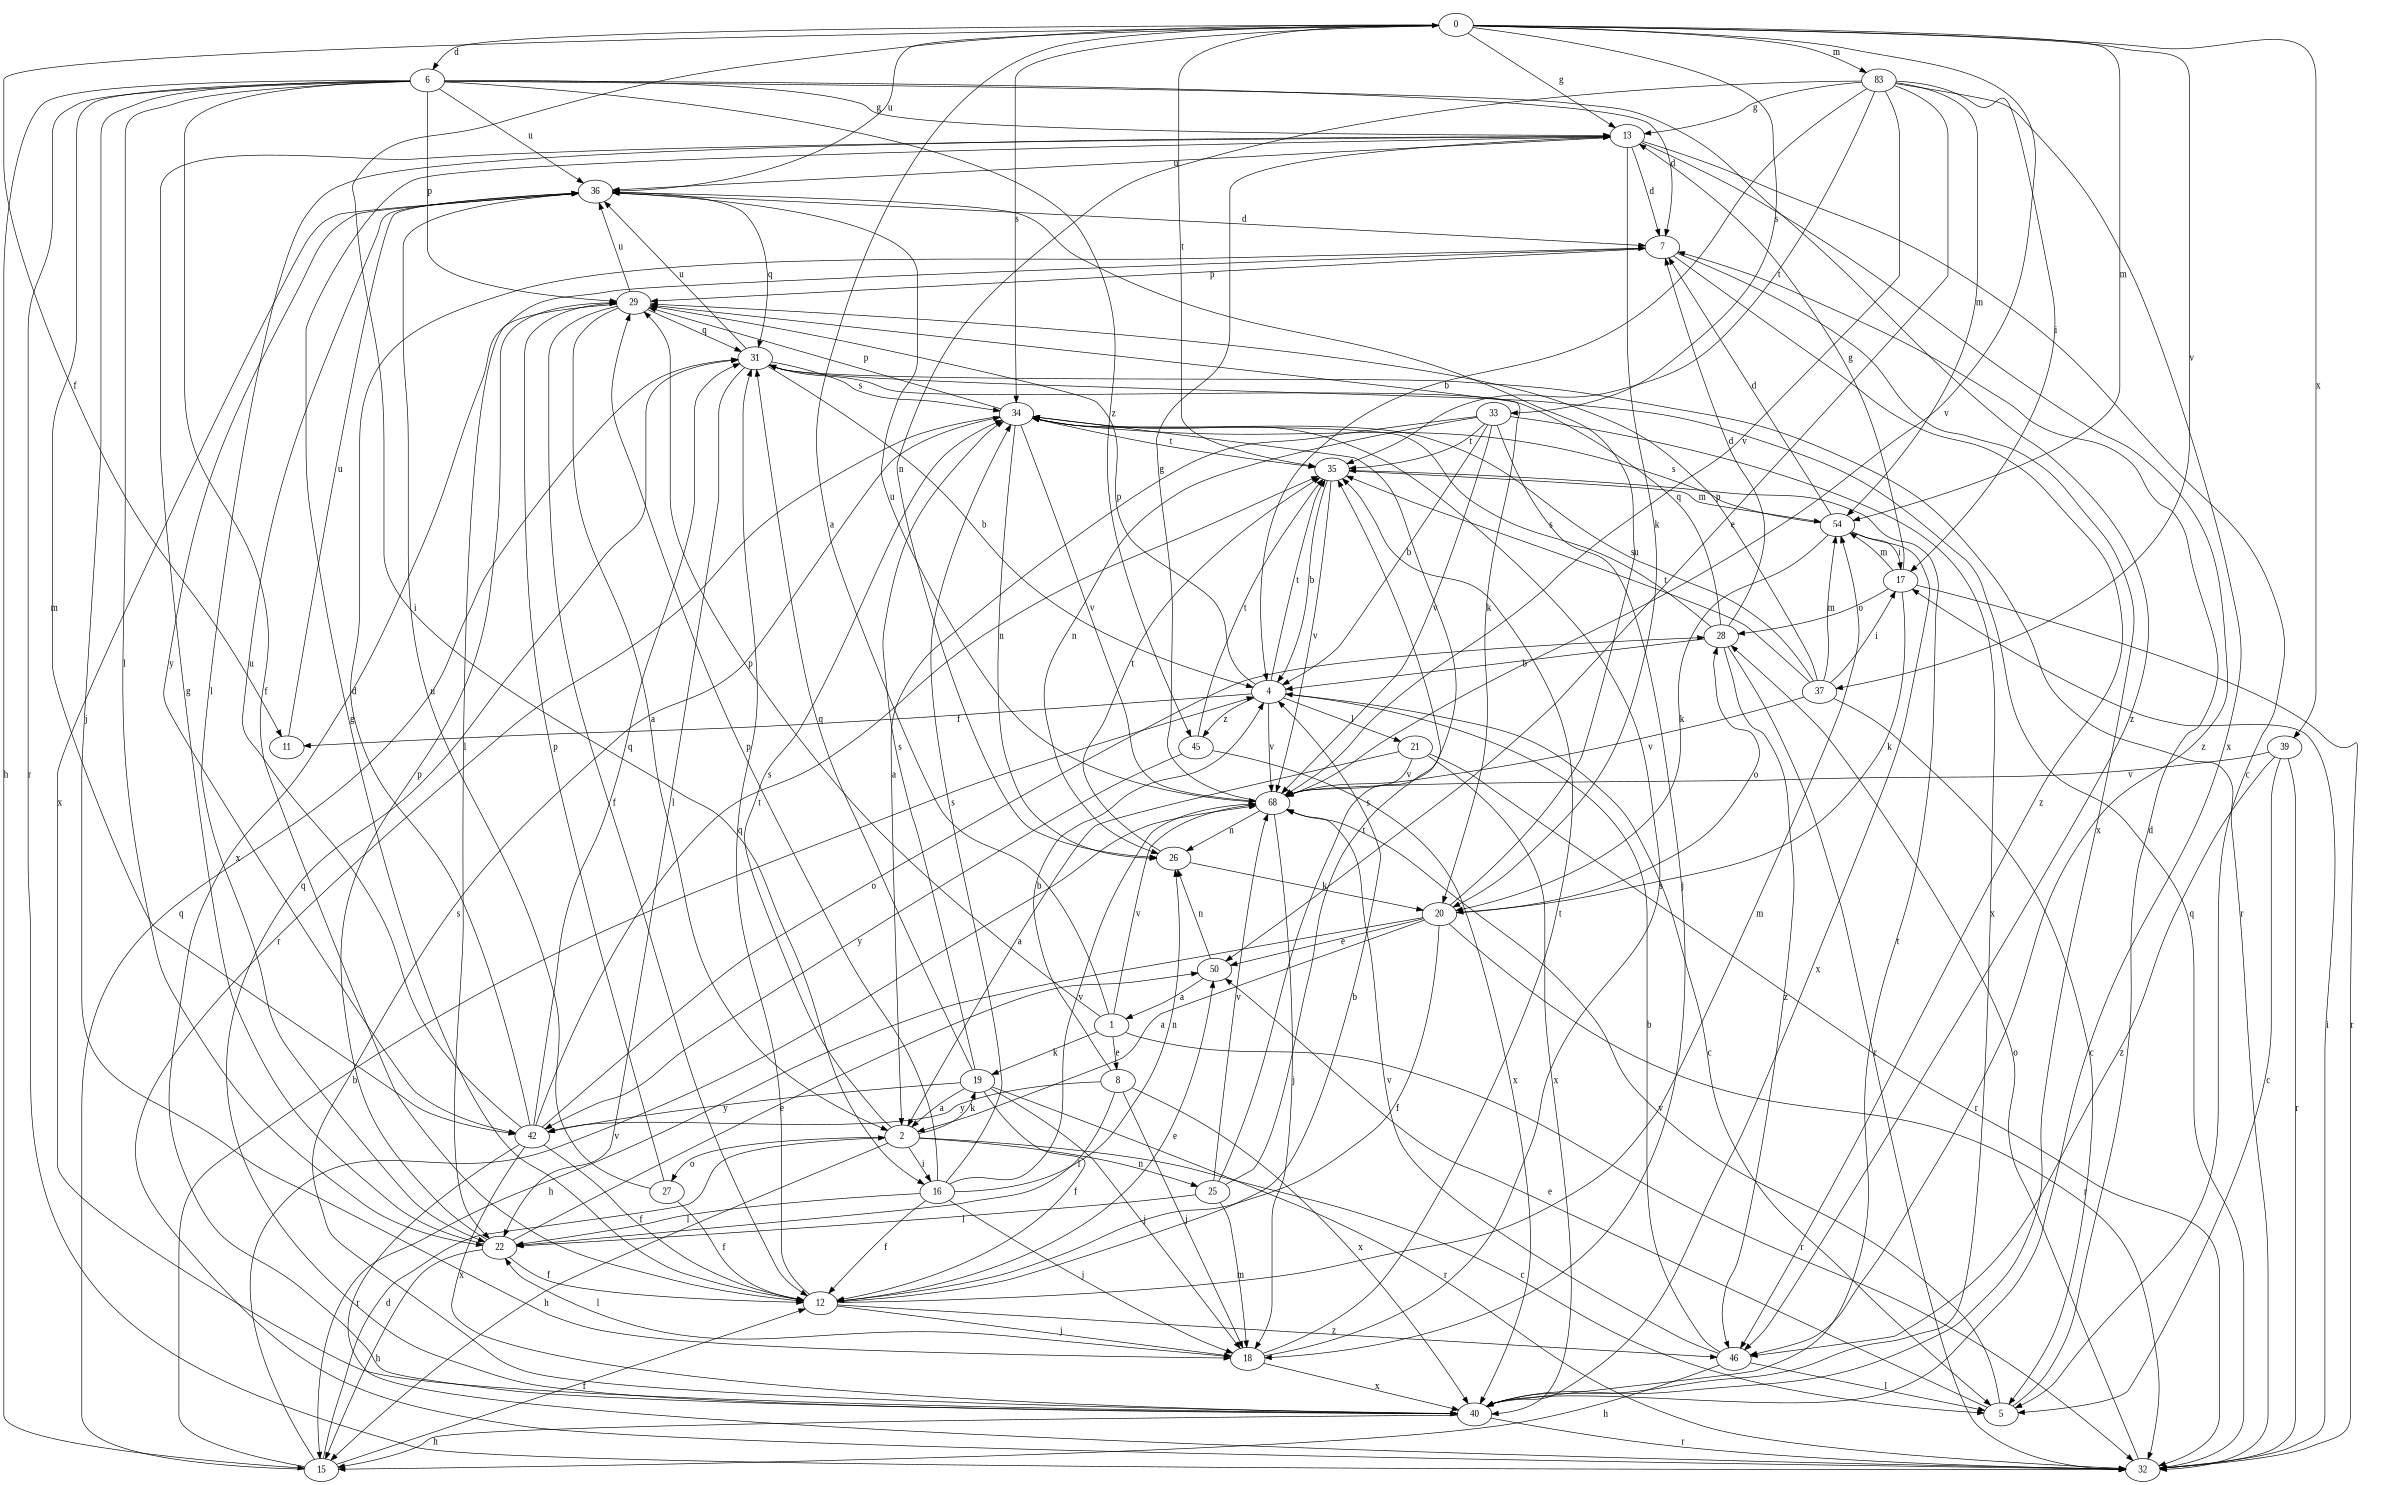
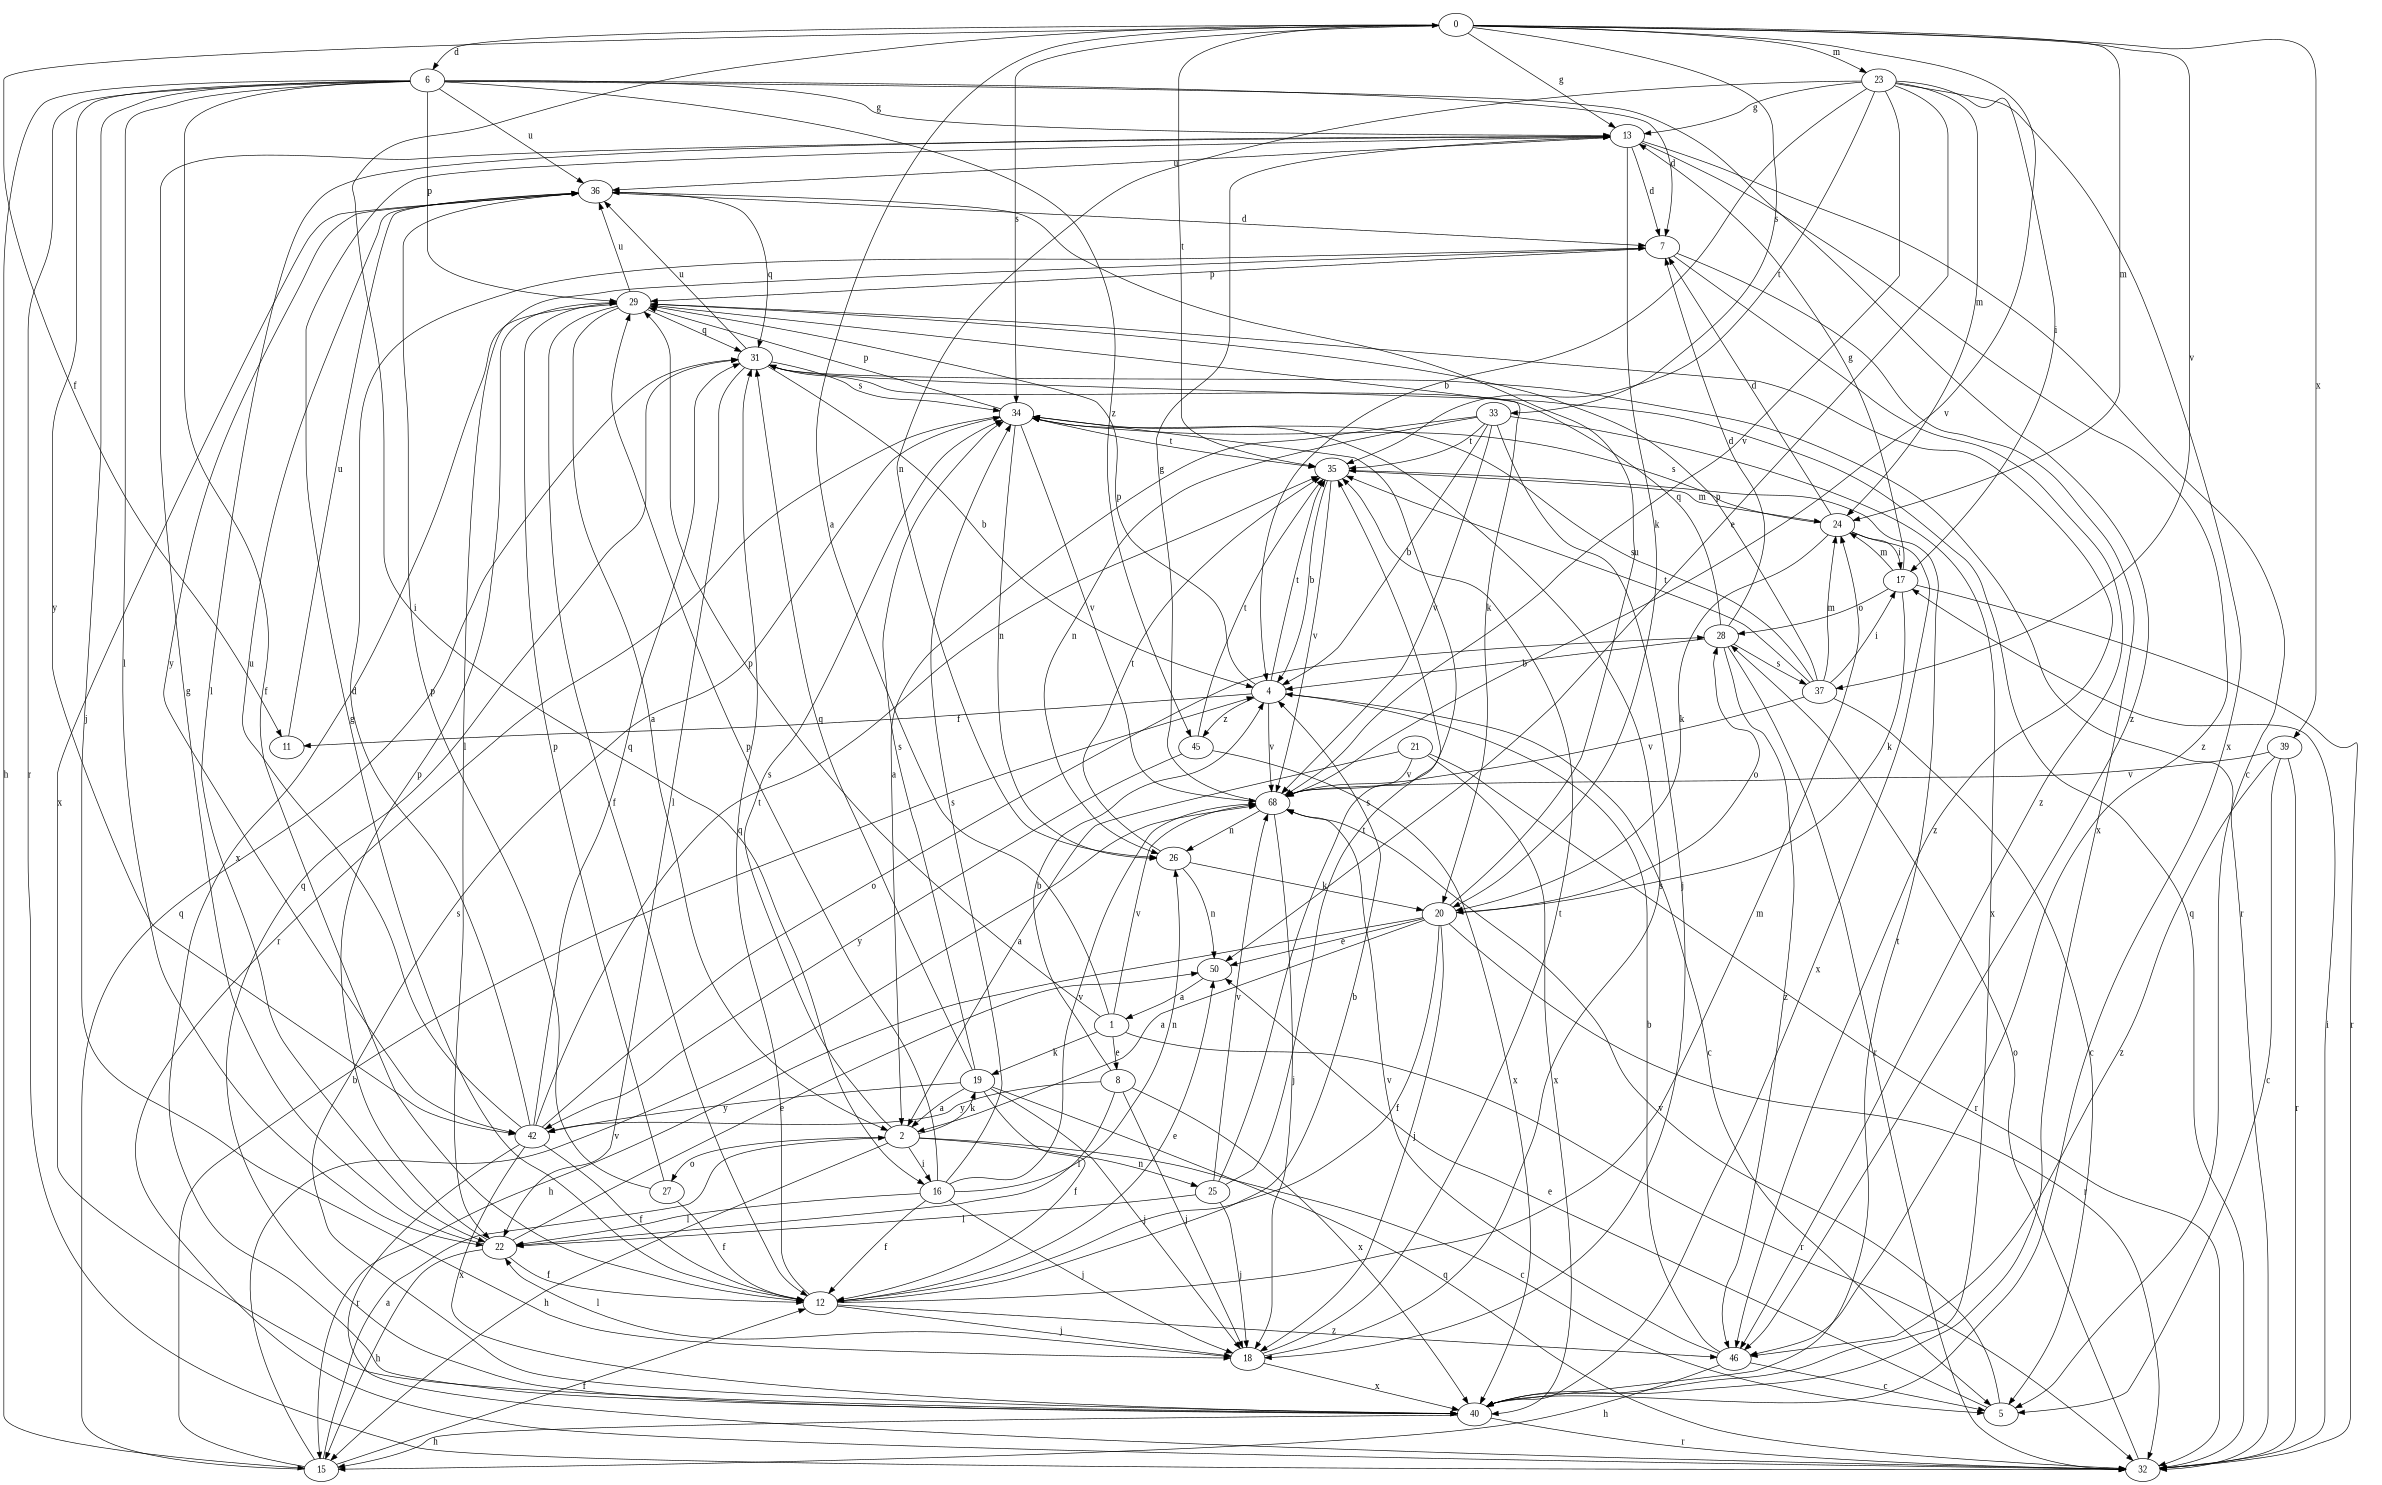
edge "0" -> "36": removed, label "u"
node "83": label "83" -> "23"
edge "29" -> "46": added, label "z"
edge "28" -> "34": now "28" -> "37"
edge "68" -> "36": removed, label "u"
node "54": label "54" -> "24"
edge "6" -> "42": label "m" -> "y"
edge "27" -> "36": label "u" -> "p"
edge "5" -> "7": removed, label "d"
edge "4" -> "21": removed, label "l"
edge "50" -> "26": reversed
edge "20" -> "18": added, label "j"
edge "25" -> "18": label "m" -> "j"
edge "19" -> "32": label "r" -> "q"
edge "15" -> "2": label "d" -> "a"
edge "46" -> "5": label "l" -> "c"
